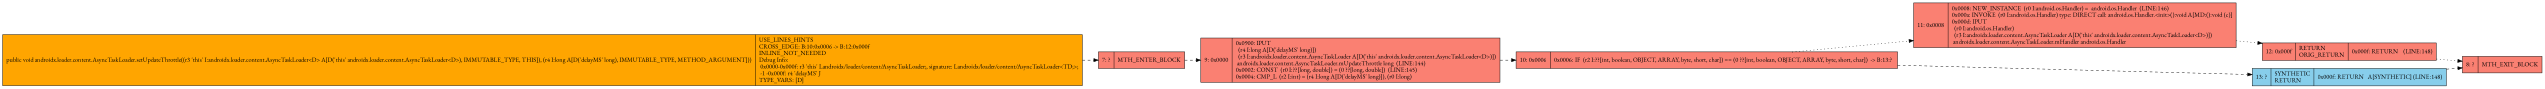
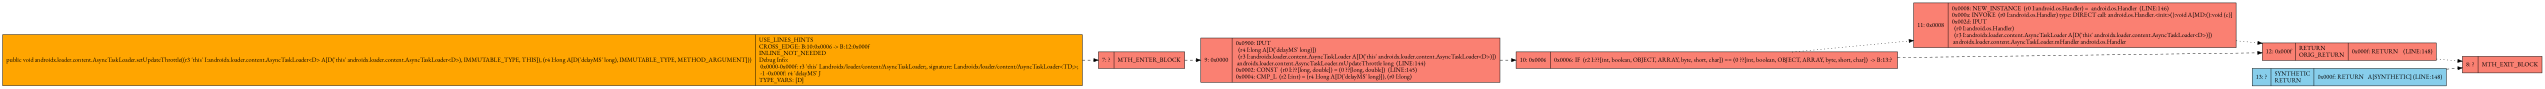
node "11: 0x0008": text "0x000d: IPUT" -> "0x002d: IPUT"
edge "10: 0x0006" -> "13: ?": now "10: 0x0006" -> "12: 0x000f"
